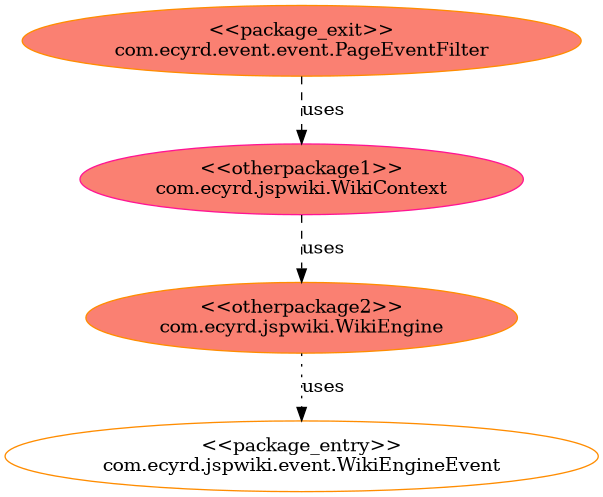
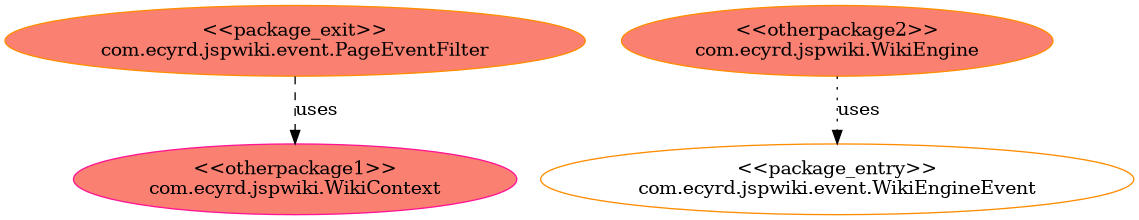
node "<<package_exit>> com.ecyrd.event.event.PageEventFilter": label "<<package_exit>> com.ecyrd.event.event.PageEventFilter" -> "<<package_exit>> com.ecyrd.jspwiki.event.PageEventFilter"
edge "<<otherpackage1>> com.ecyrd.jspwiki.WikiContext" -> "<<otherpackage2>> com.ecyrd.jspwiki.WikiEngine": removed, label "uses"
